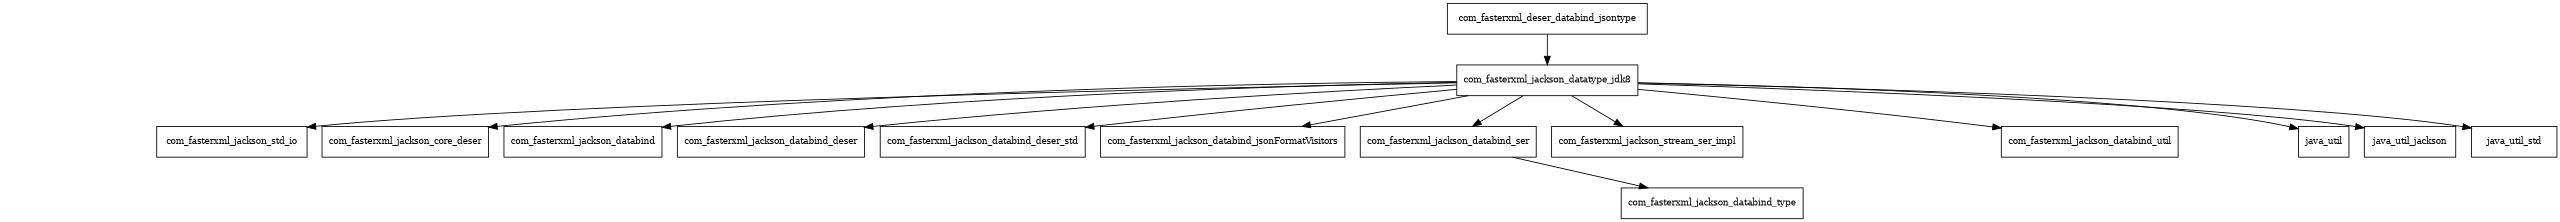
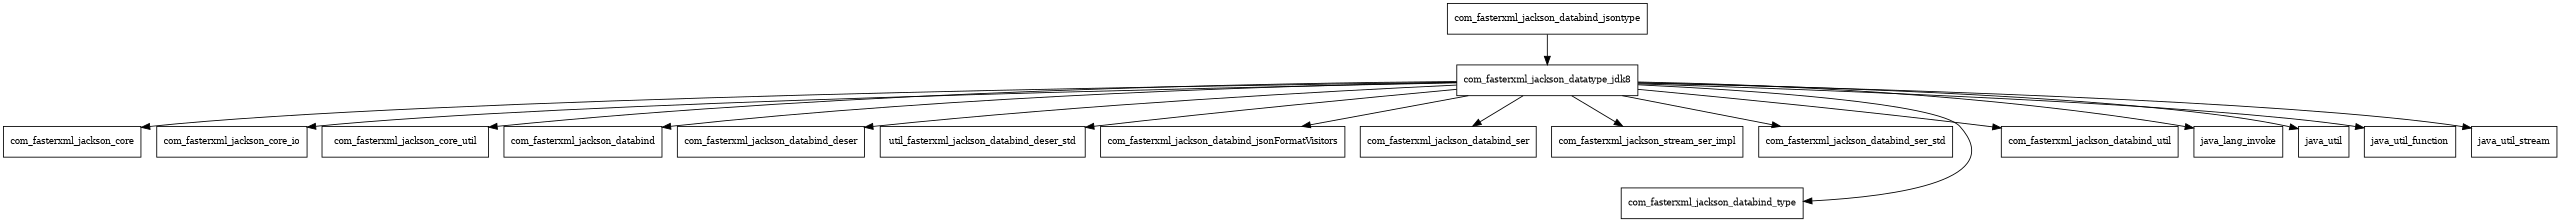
node "com_fasterxml_deser_databind_jsontype": label "com_fasterxml_deser_databind_jsontype" -> "com_fasterxml_jackson_databind_jsontype"
node "com_fasterxml_jackson_core": added
node "com_fasterxml_jackson_std_io": label "com_fasterxml_jackson_std_io" -> "com_fasterxml_jackson_core_io"
node "com_fasterxml_jackson_core_deser": label "com_fasterxml_jackson_core_deser" -> "com_fasterxml_jackson_core_util"
node "com_fasterxml_jackson_databind_deser_std": label "com_fasterxml_jackson_databind_deser_std" -> "util_fasterxml_jackson_databind_deser_std"
node "com_fasterxml_jackson_databind_ser_std": added
node "java_lang_invoke": added
node "java_util_jackson": label "java_util_jackson" -> "java_util_function"
node "java_util_std": label "java_util_std" -> "java_util_stream"
edge "com_fasterxml_jackson_databind_ser" -> "com_fasterxml_jackson_databind_type": now "com_fasterxml_jackson_datatype_jdk8" -> "com_fasterxml_jackson_databind_type"
